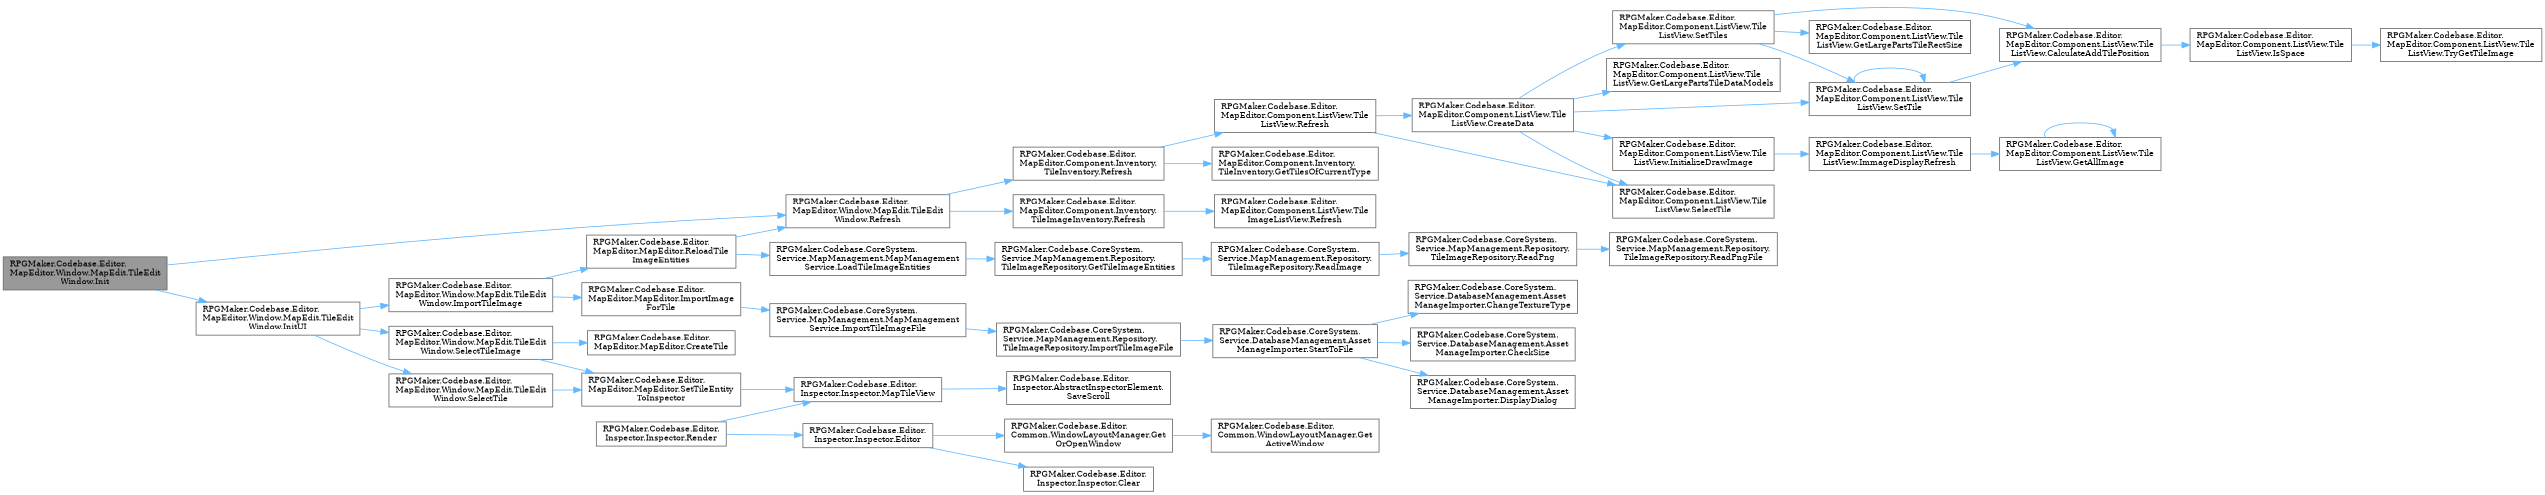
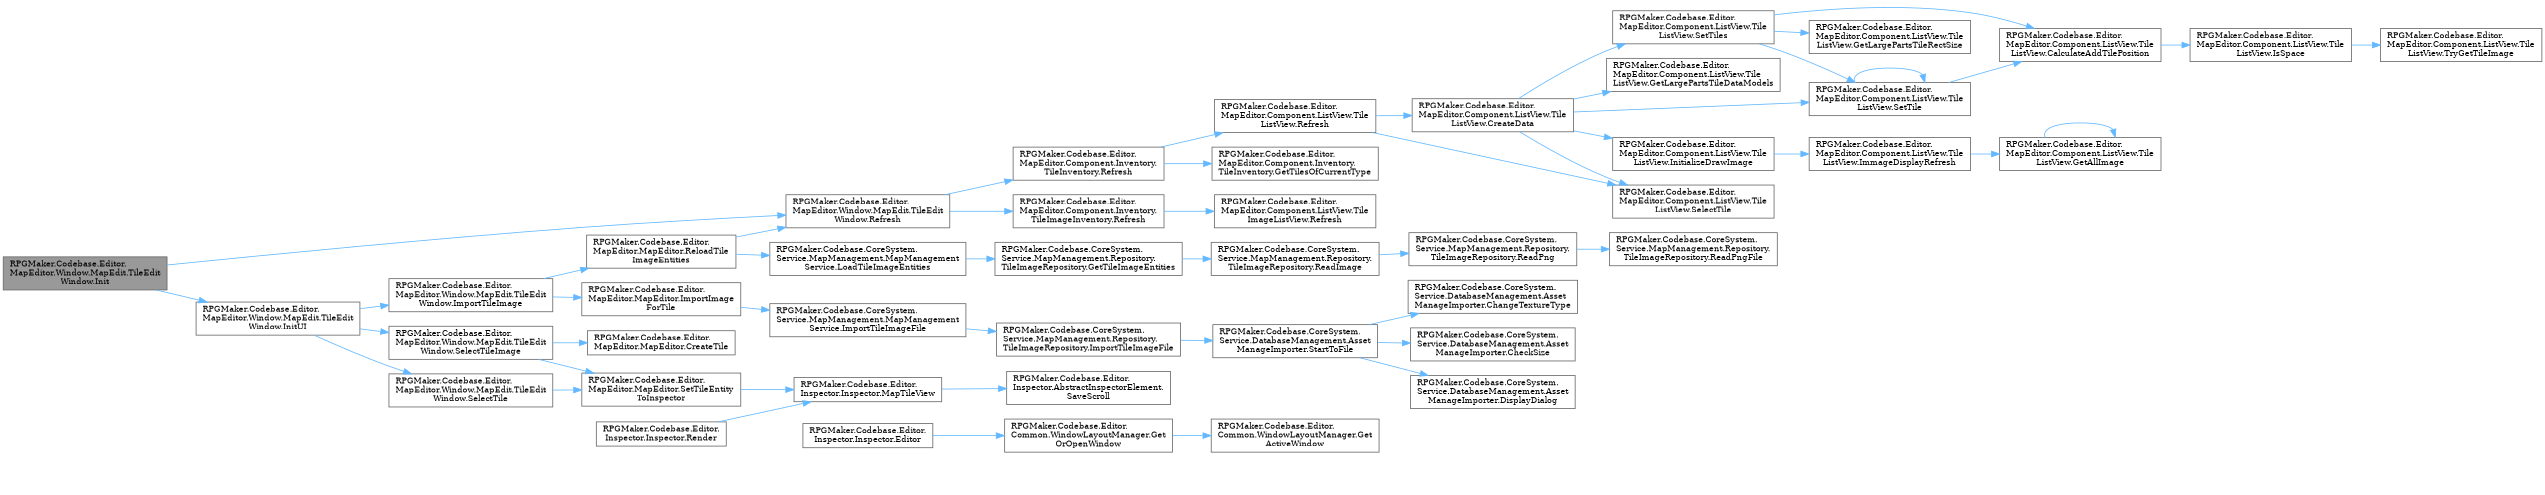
edge "RPGMaker.Codebase.Editor. Inspector.Inspector.Render" -> "RPGMaker.Codebase.Editor. Inspector.Inspector.Editor": removed
node "RPGMaker.Codebase.Editor. Inspector.Inspector.Clear": removed
